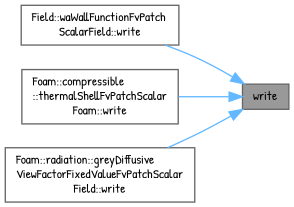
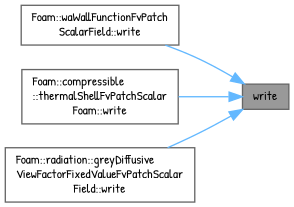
node "Field::waWallFunctionFvPatch ScalarField::write": label "Field::waWallFunctionFvPatch ScalarField::write" -> "Foam::waWallFunctionFvPatch ScalarField::write"
